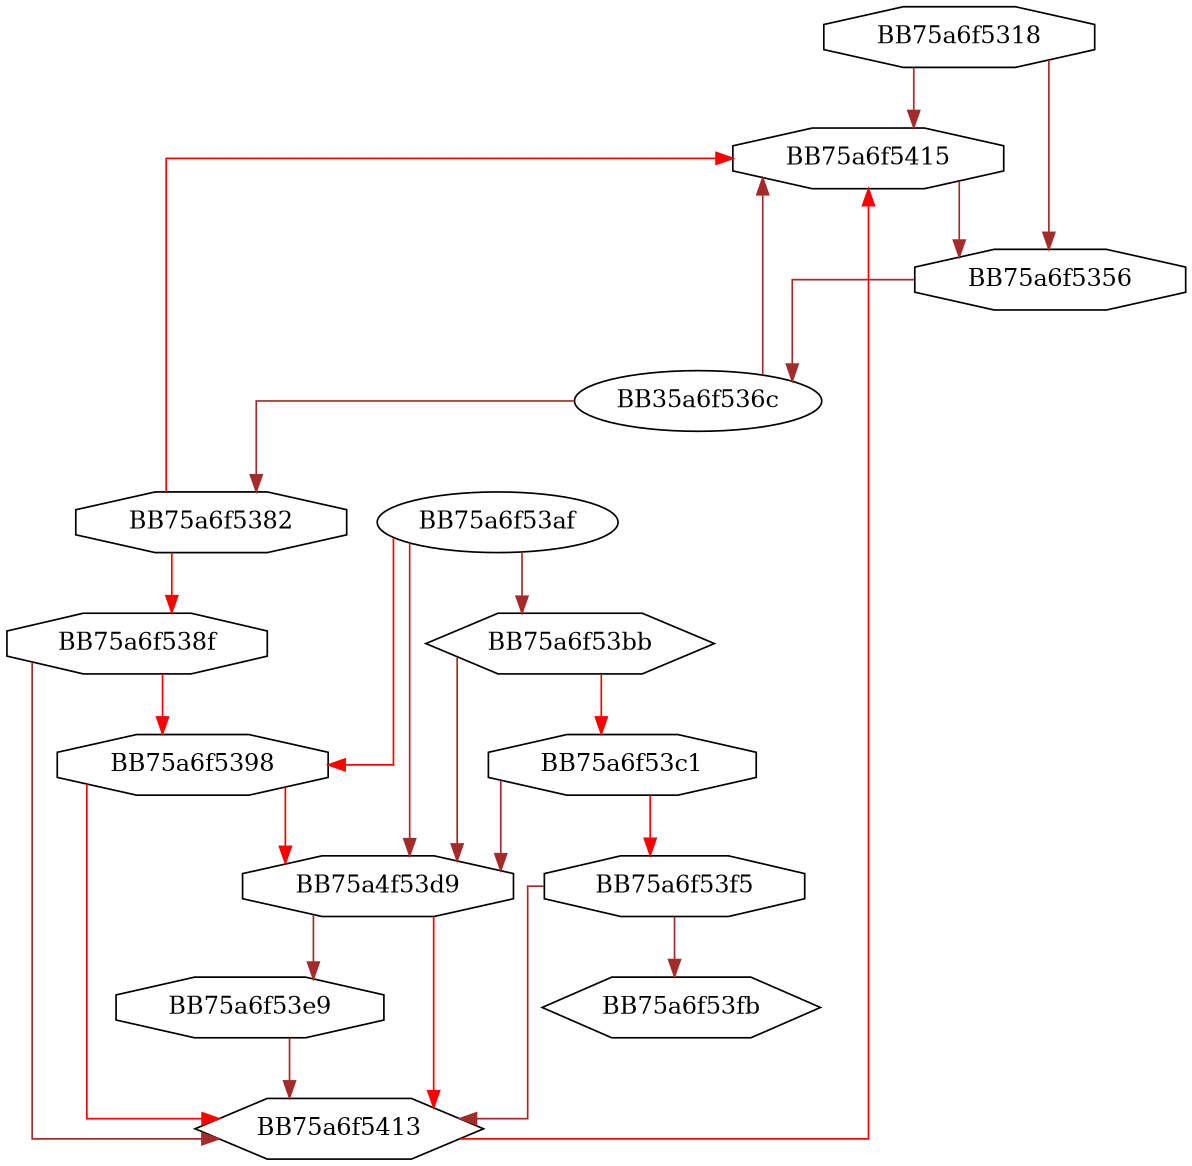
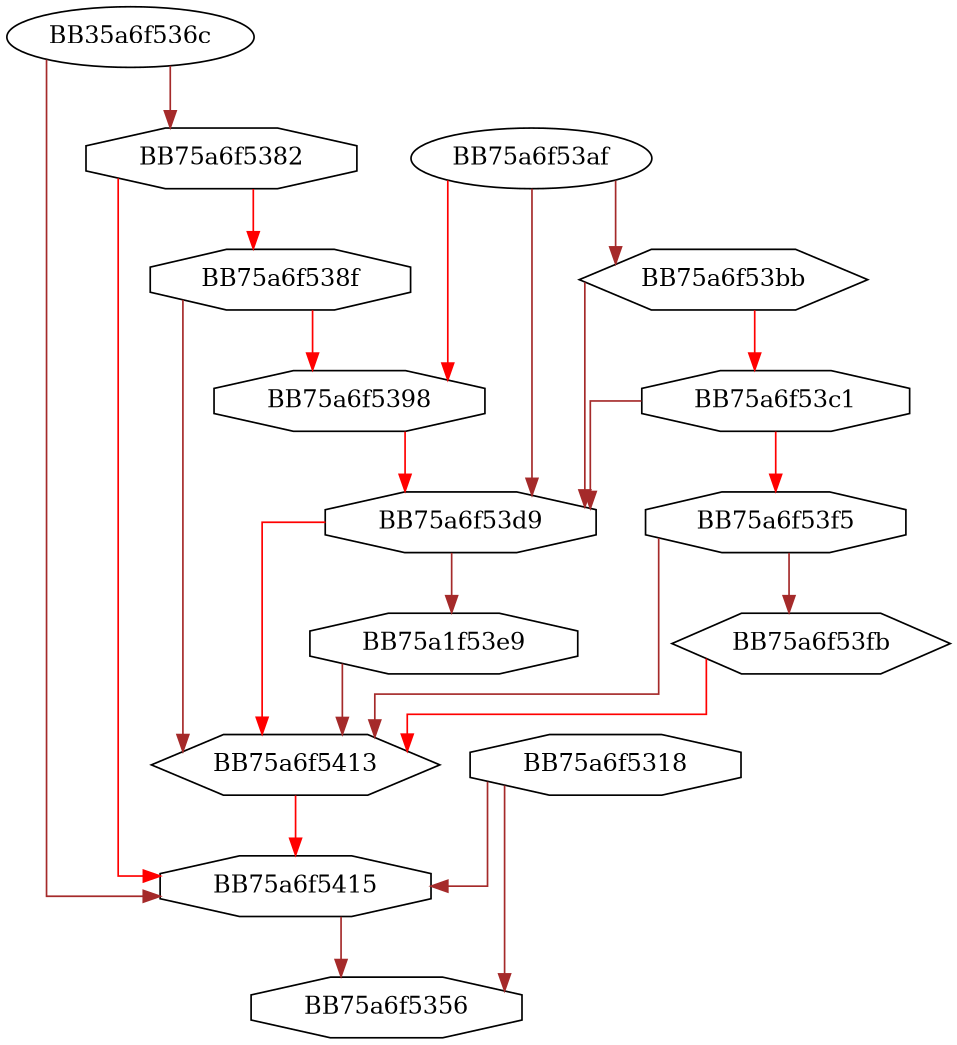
edge "BB75a6f5356" -> "BB35a6f536c": removed
node "BB75a4f53d9": label "BB75a4f53d9" -> "BB75a6f53d9"
node "BB75a6f53e9": label "BB75a6f53e9" -> "BB75a1f53e9"
edge "BB75a6f5398" -> "BB75a6f5413": now "BB75a6f53fb" -> "BB75a6f5413"
